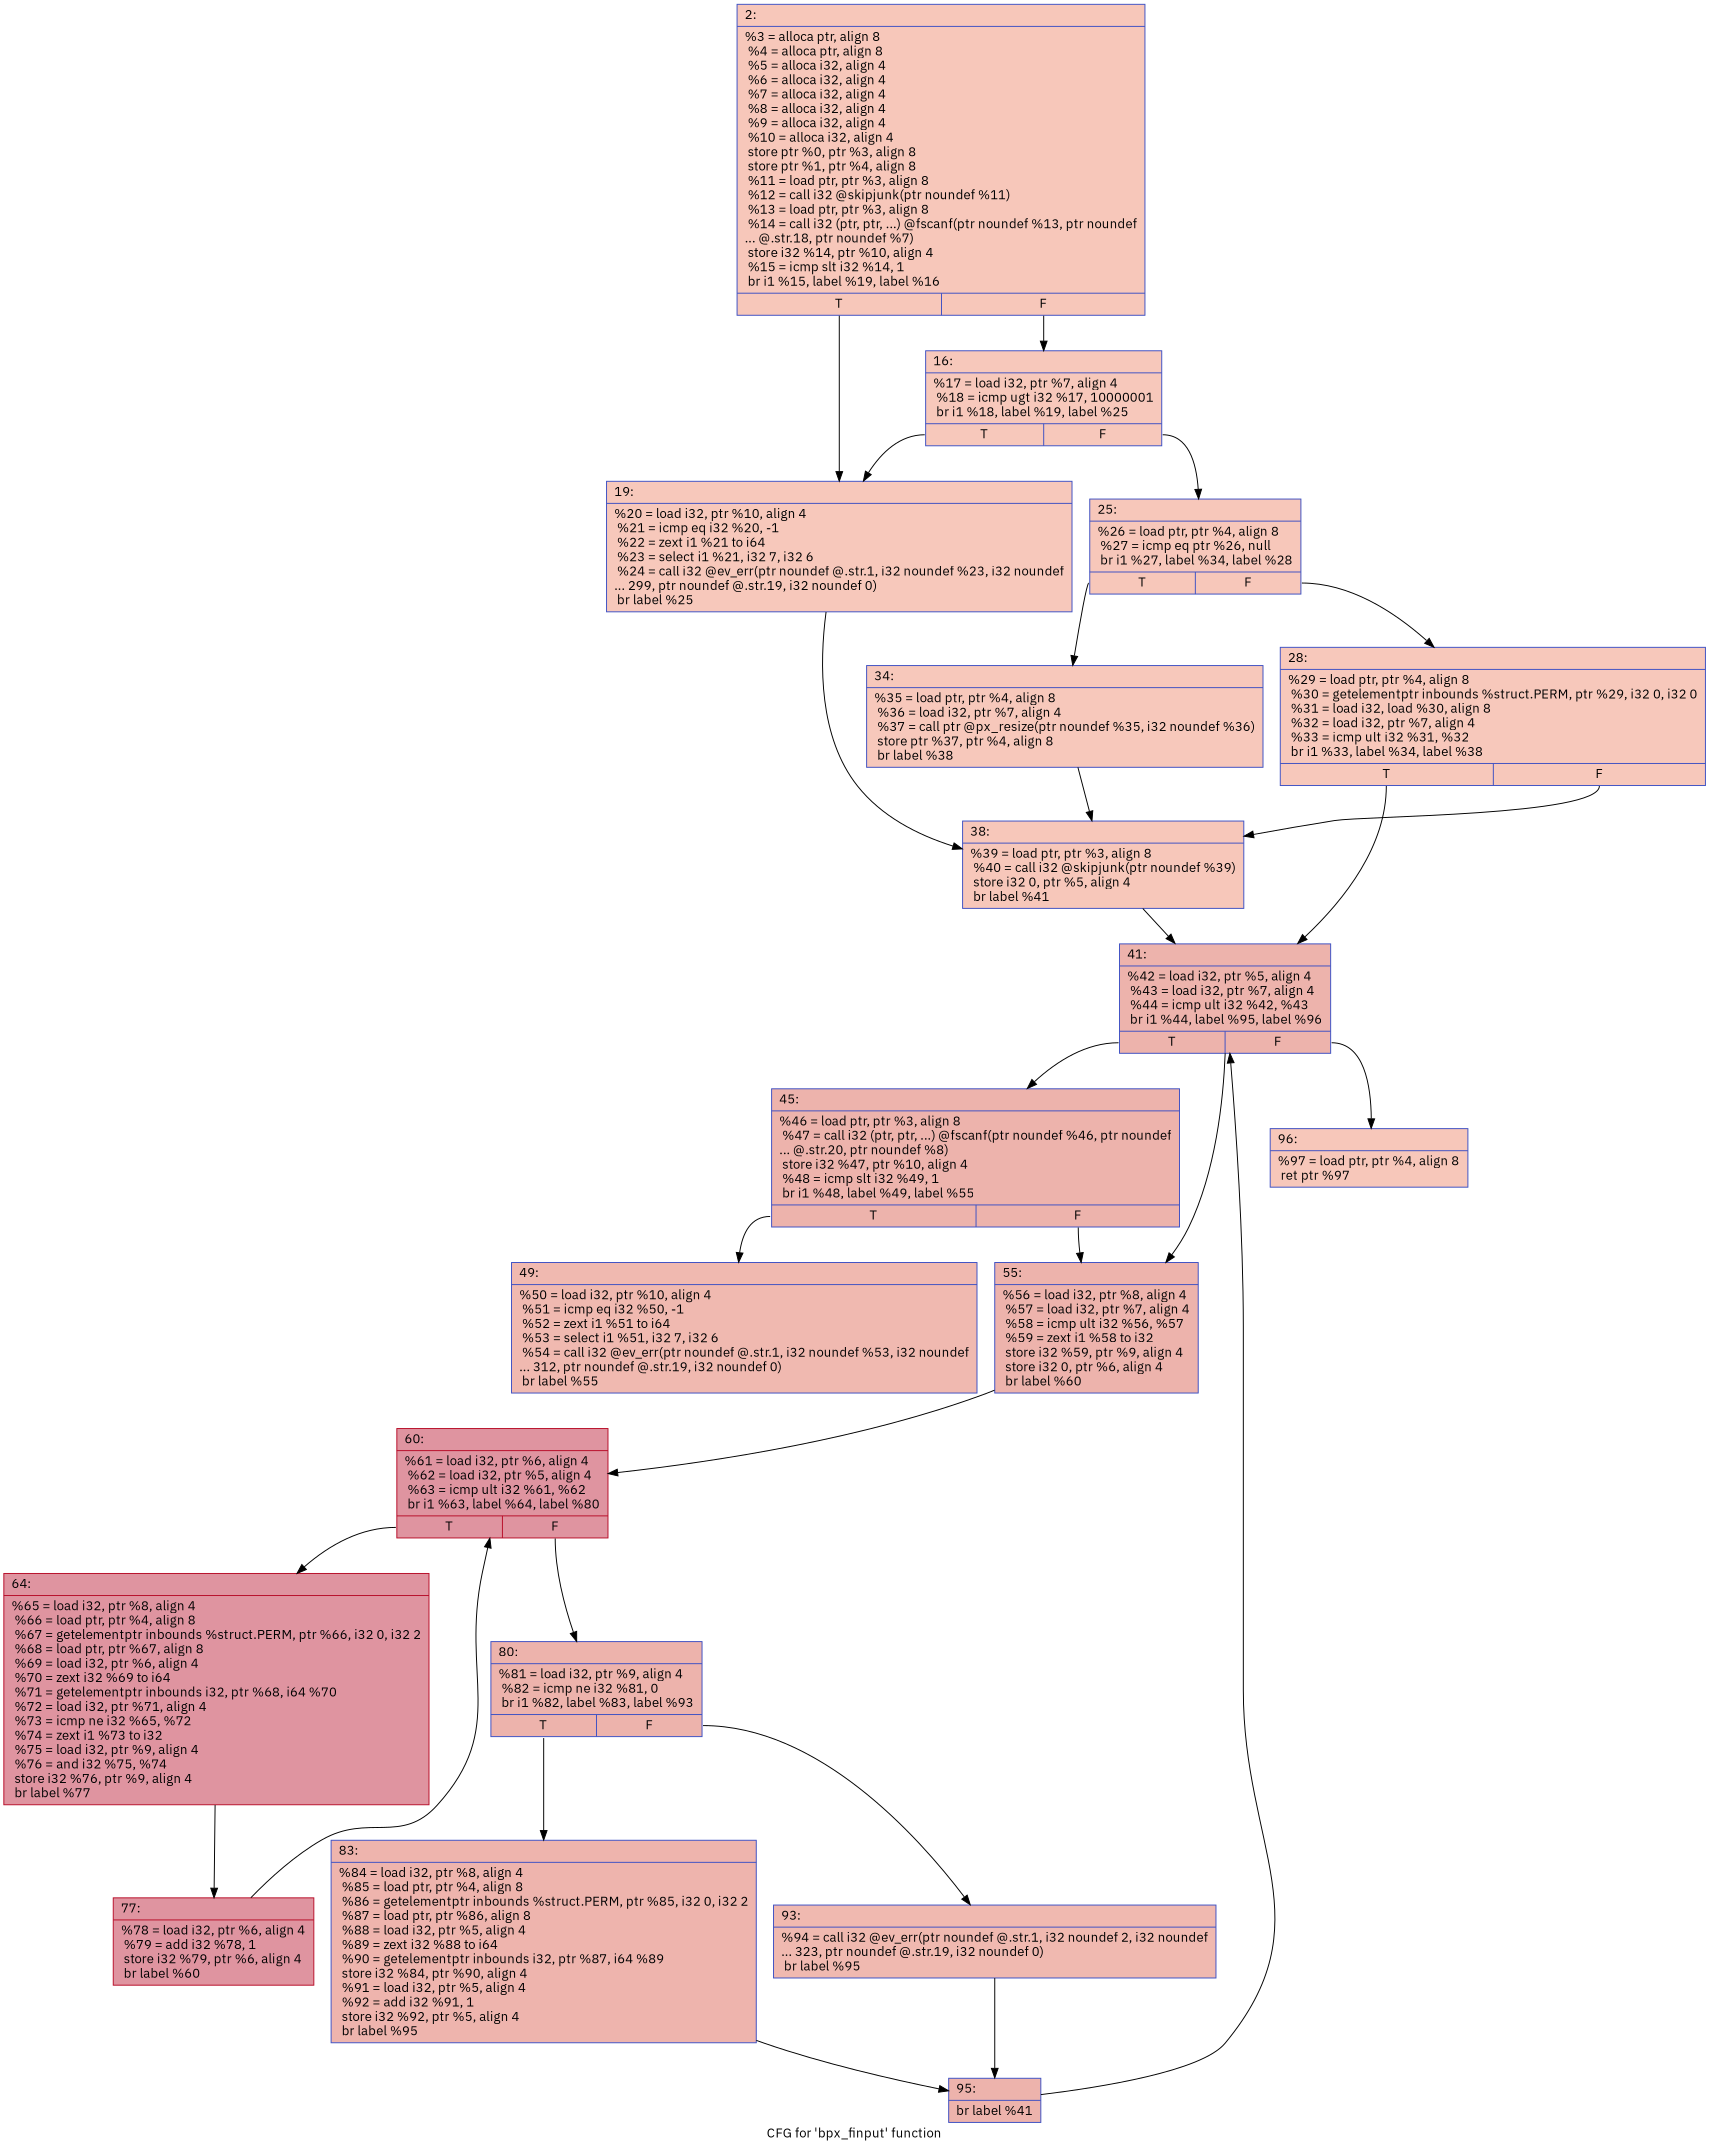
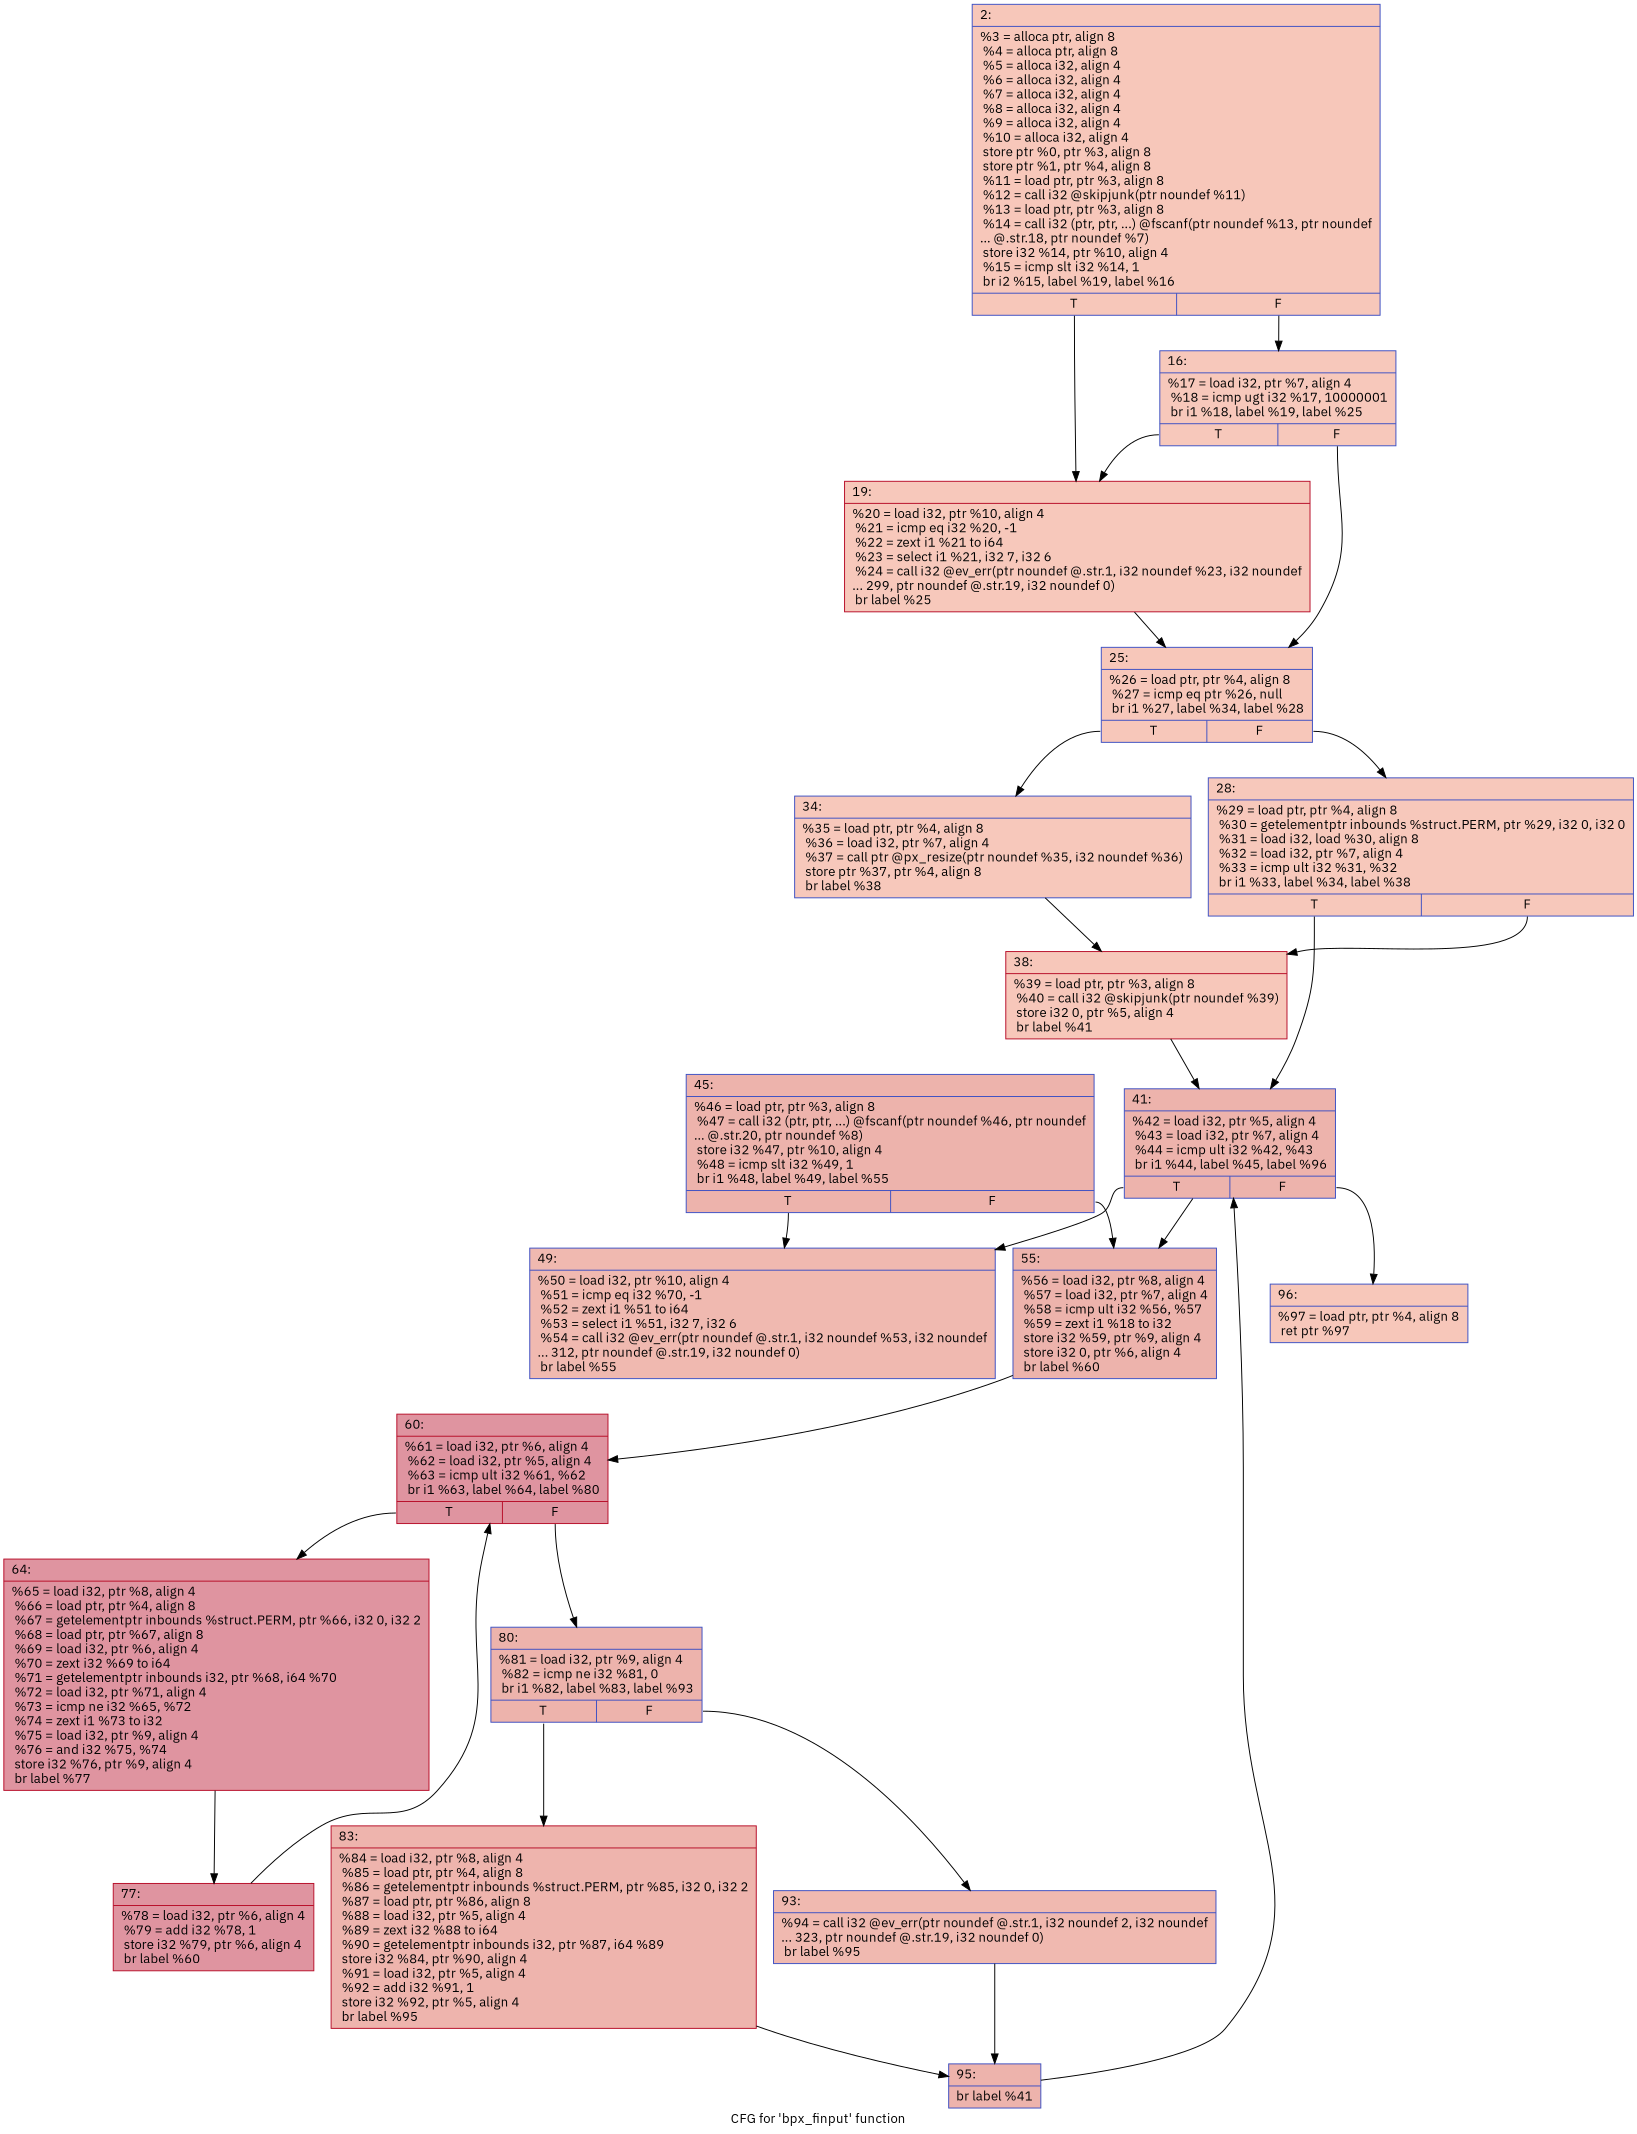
node "2:": text "br i1 %15, label %19, label %16" -> "br i2 %15, label %19, label %16"
node "19:": color #3d50c3ff -> #b70d28ff
edge "19:" -> "38:": now "19:" -> "25:"
node "38:": color #3d50c3ff -> #b70d28ff
node "41:": text "br i1 %44, label %95, label %96" -> "br i1 %44, label %45, label %96"
edge "41:" -> "45:": now "41:" -> "49:"
node "49:": text "%51 = icmp eq i32 %50, -1" -> "%51 = icmp eq i32 %70, -1"
node "55:": text "%59 = zext i1 %58 to i32" -> "%59 = zext i1 %18 to i32"
node "83:": color #3d50c3ff -> #b70d28ff
